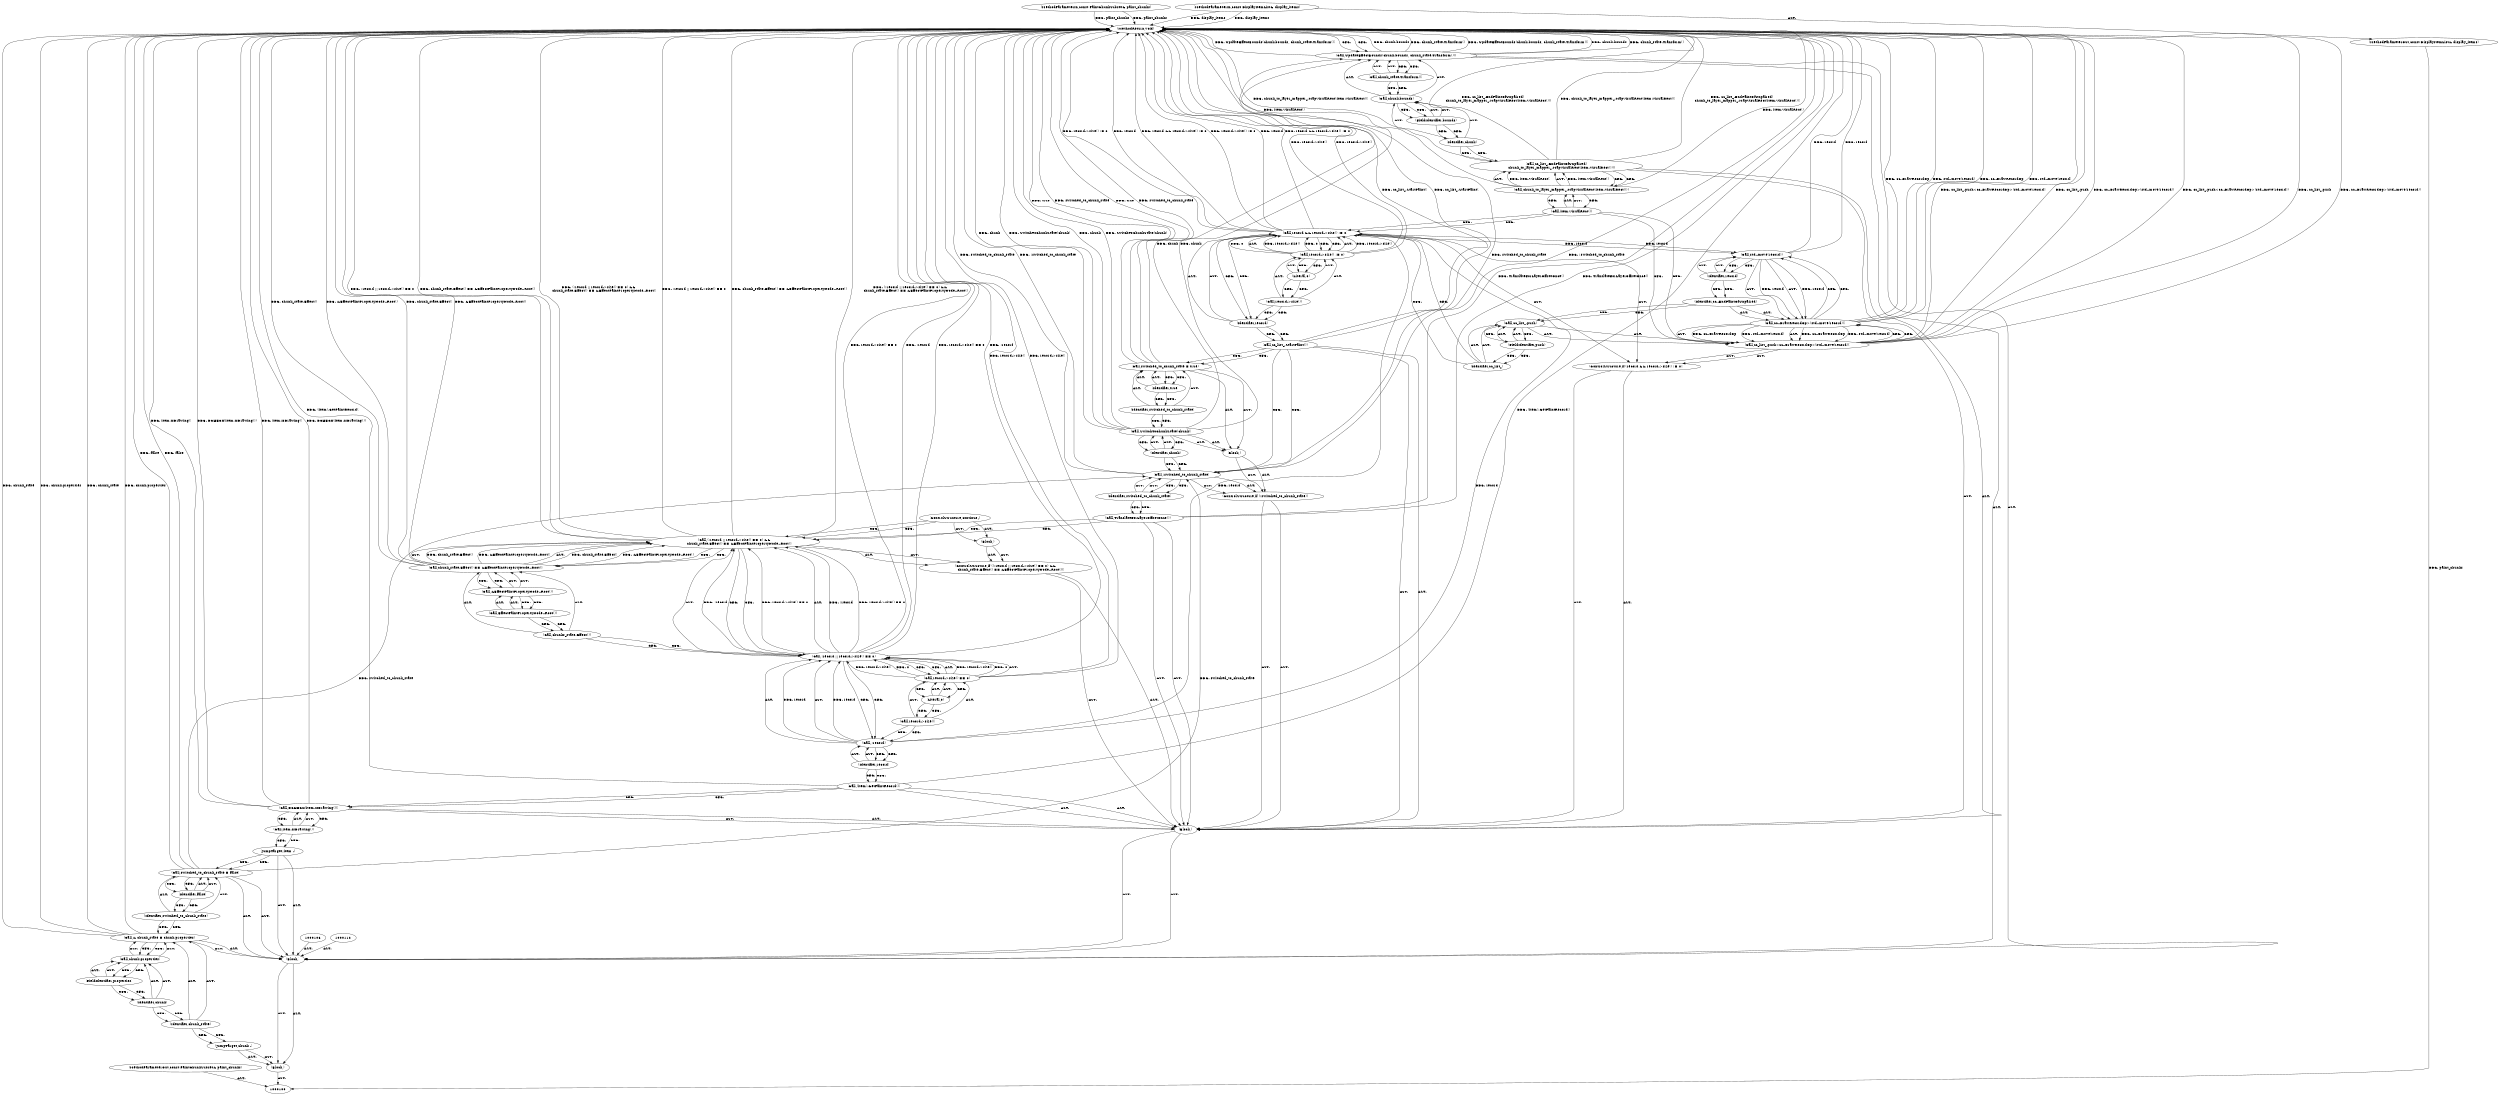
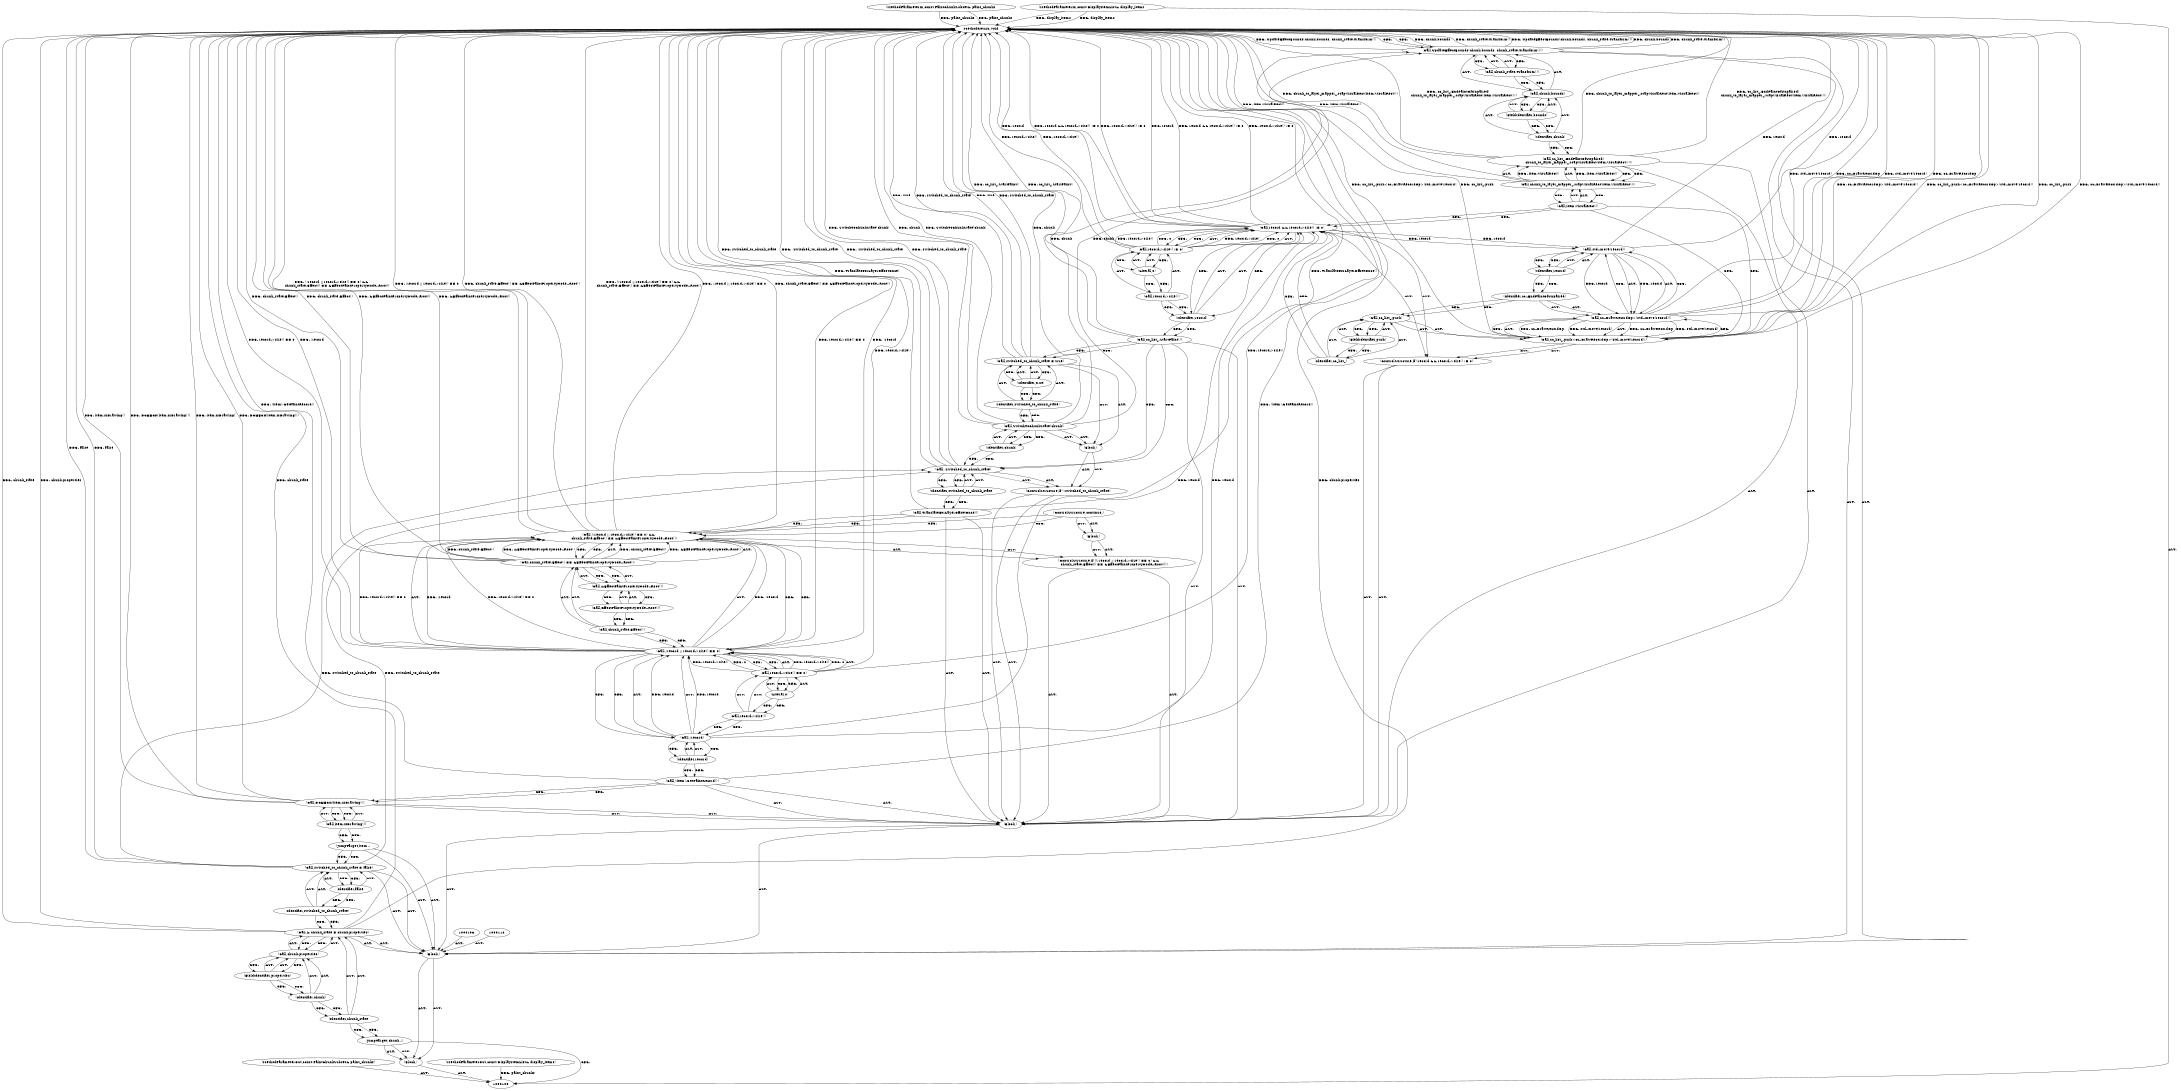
edge "(MethodParameterIn,const DisplayItemList& display_items)" -> "(MethodParameterOut,const DisplayItemList& display_items)": now "(MethodParameterIn,const DisplayItemList& display_items)" -> "1000100"
node "(Call,chunks_state.Effect())": label "(Call,chunks_state.Effect())" -> "(Call,chunk_state.Effect())"
edge "(JumpTarget,chunk :)" -> "1000100": added, label "CFG:"
